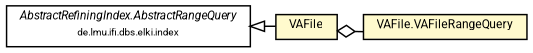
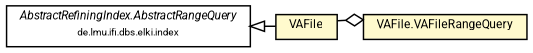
edge "VAFile.VAFileRangeQuery" -> "VAFile": reversed
